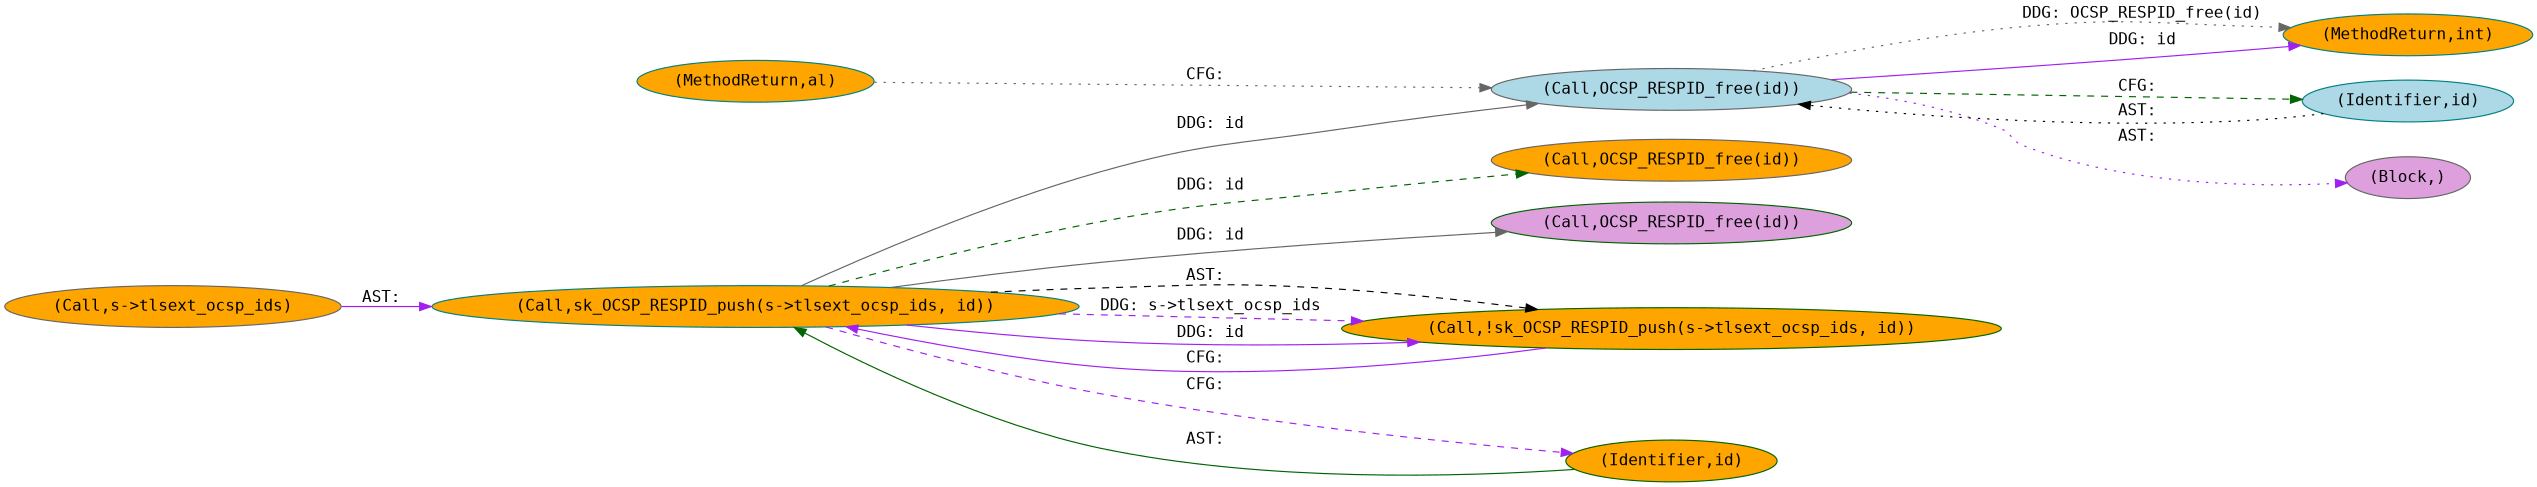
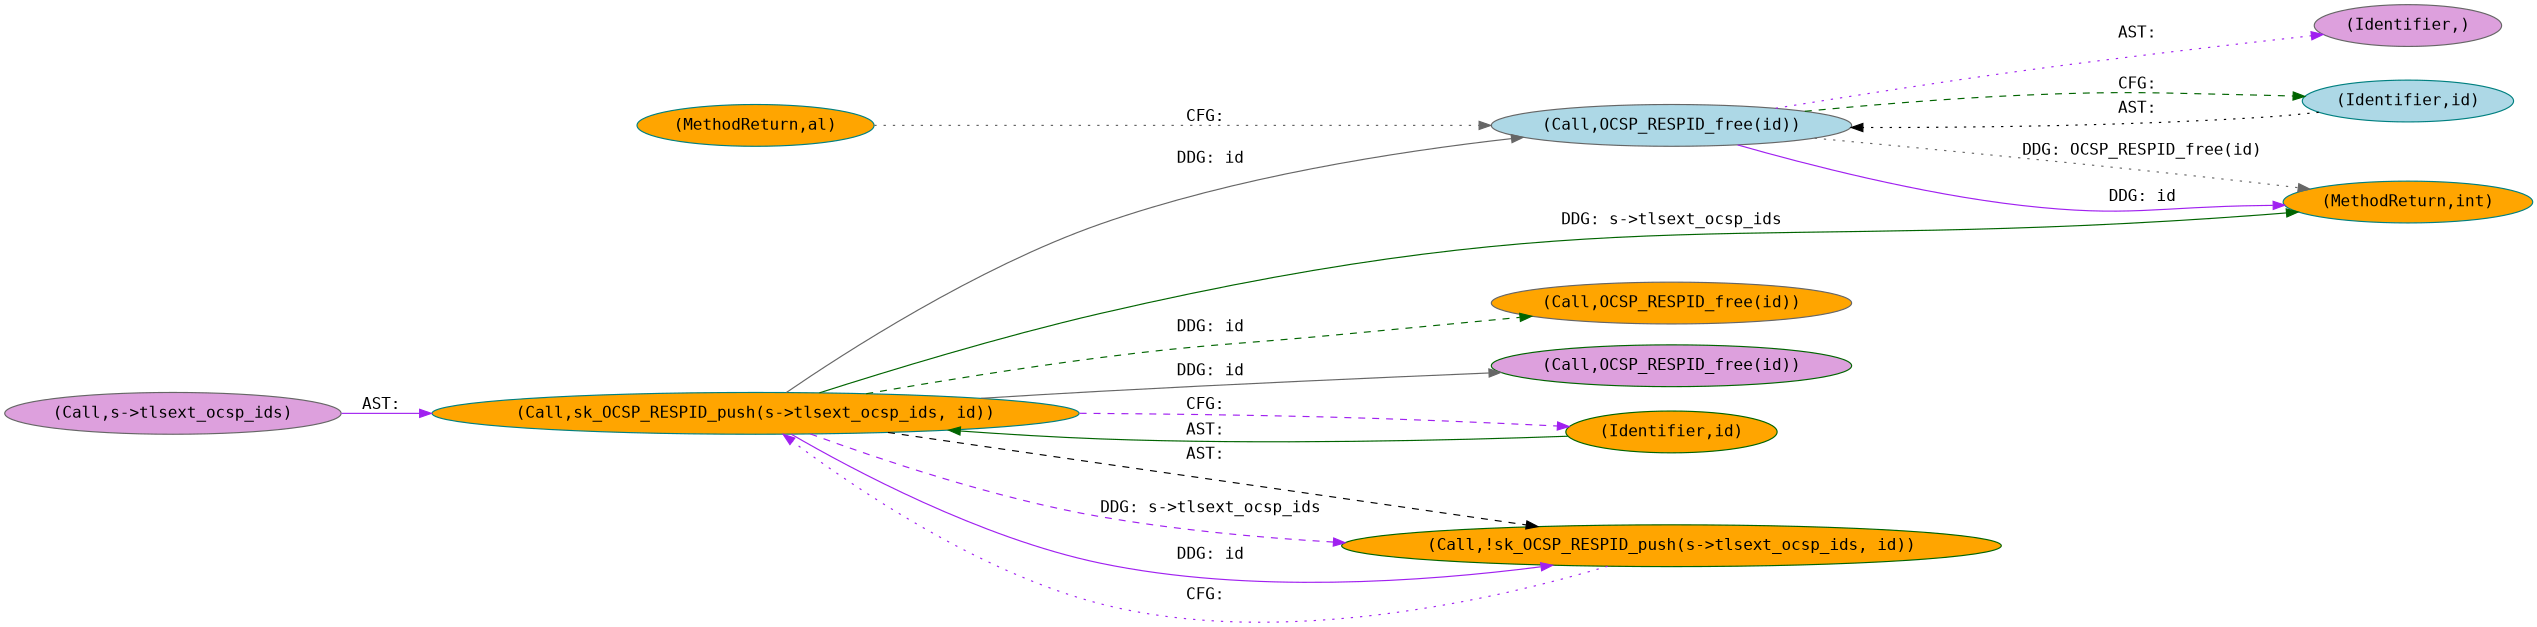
node "(Block,)": label "(Block,)" -> "(Identifier,)"
edge "(Call,sk_OCSP_RESPID_push(s->tlsext_ocsp_ids, id))" -> "(MethodReturn,int)": added, label "DDG: s->tlsext_ocsp_ids"
node "(Call,s->tlsext_ocsp_ids)": fillcolor orange -> plum
edge "(Call,!sk_OCSP_RESPID_push(s->tlsext_ocsp_ids, id))" -> "(Call,sk_OCSP_RESPID_push(s->tlsext_ocsp_ids, id))": style solid -> dotted
